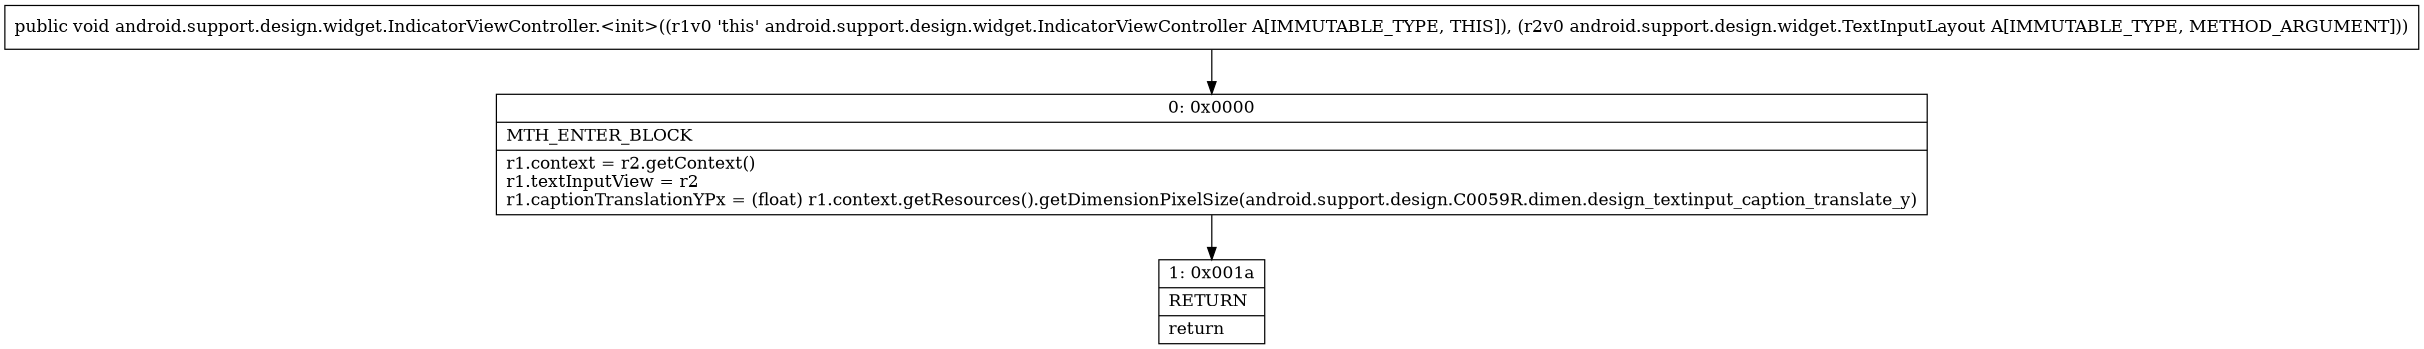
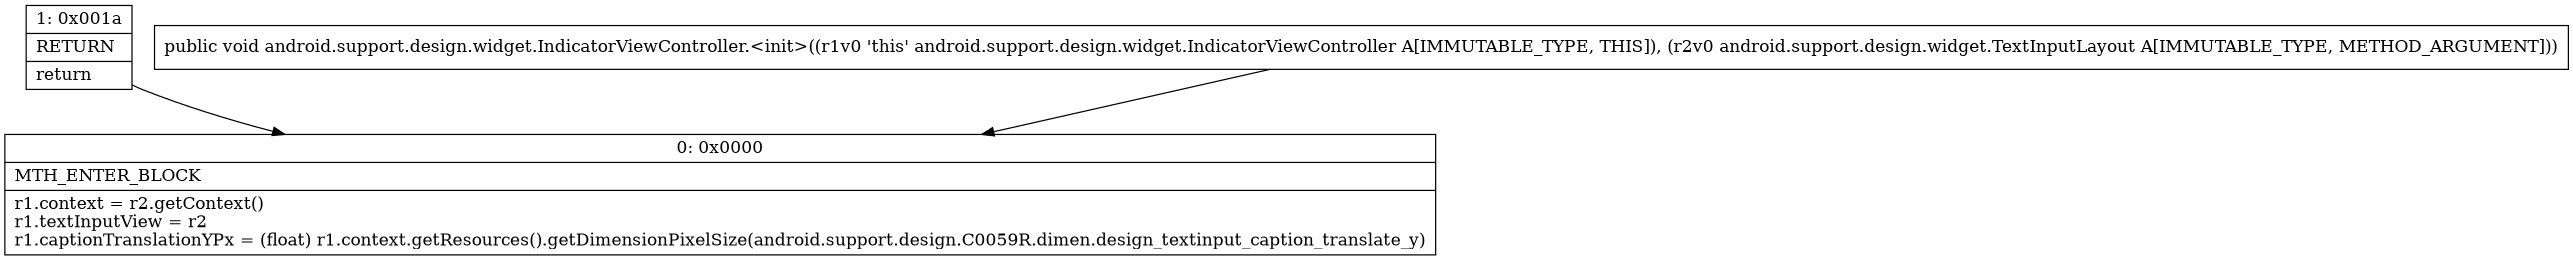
edge "0: 0x0000" -> "1: 0x001a": reversed
